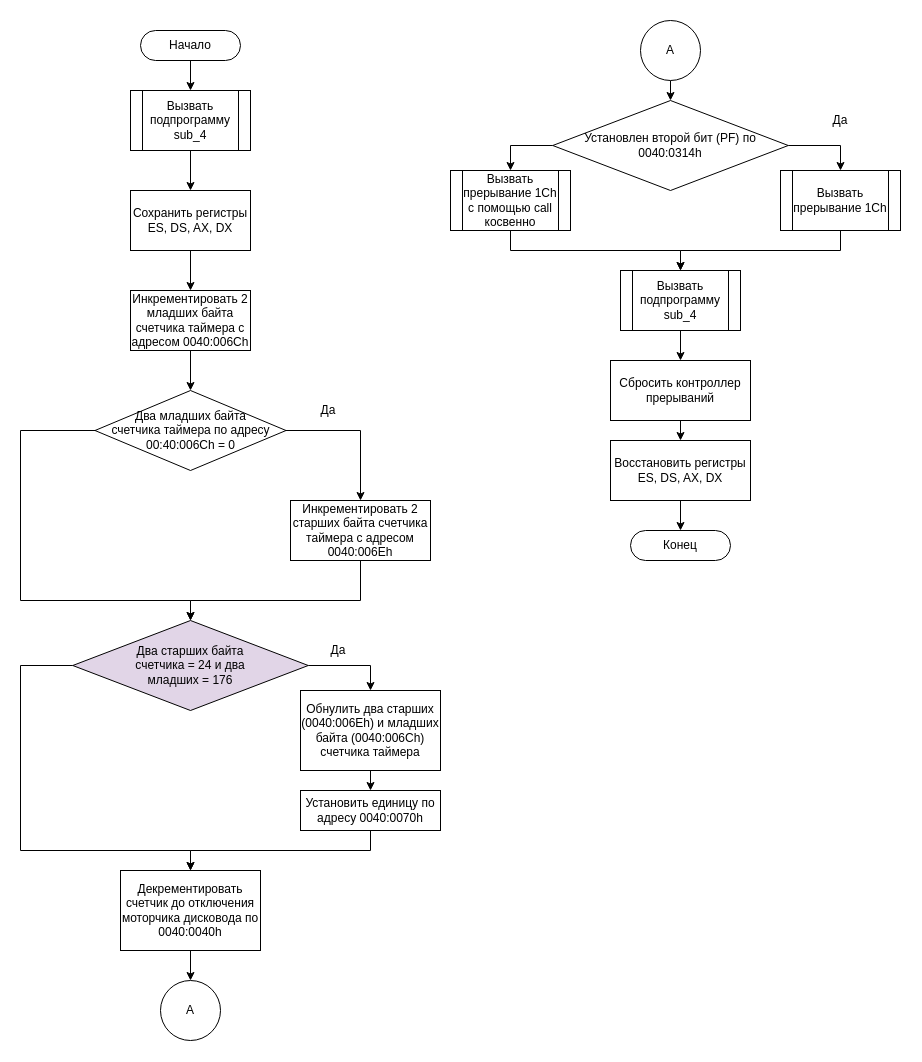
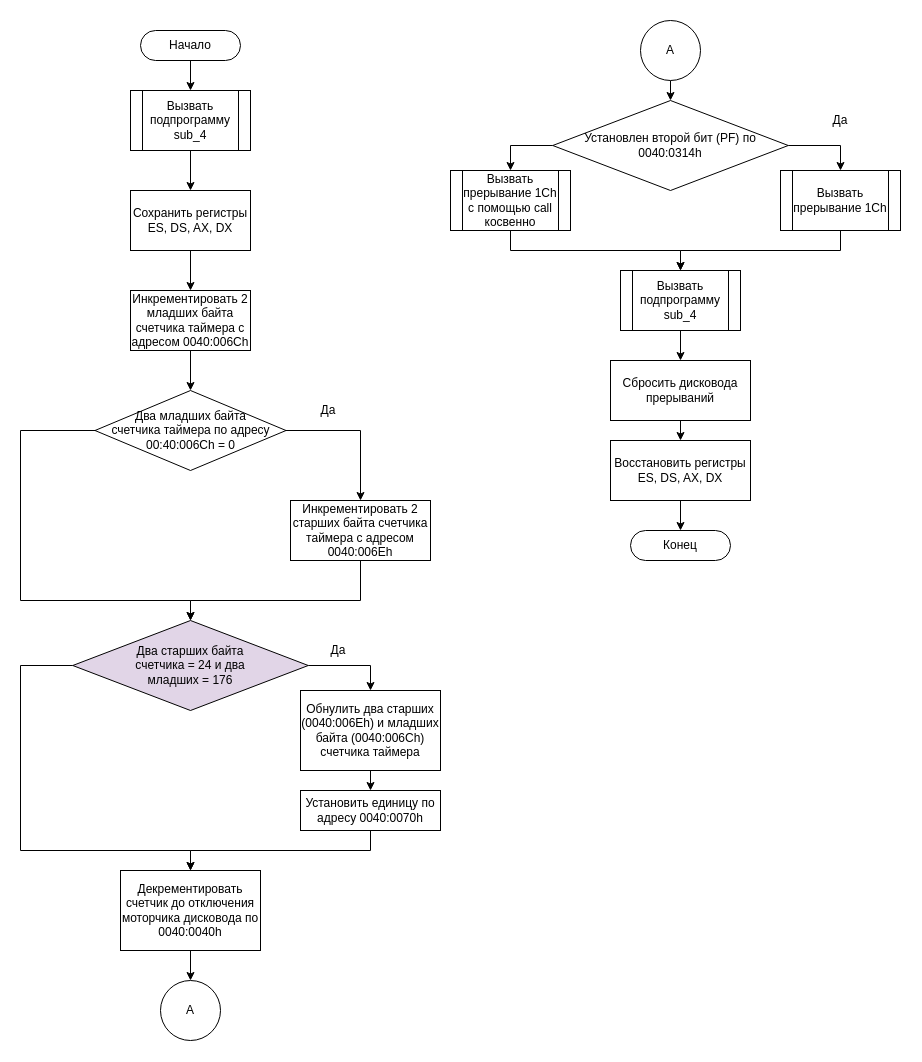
node "Сбросить контроллер прерываний": label "Сбросить контроллер прерываний" -> "Сбросить дисковода прерываний"
